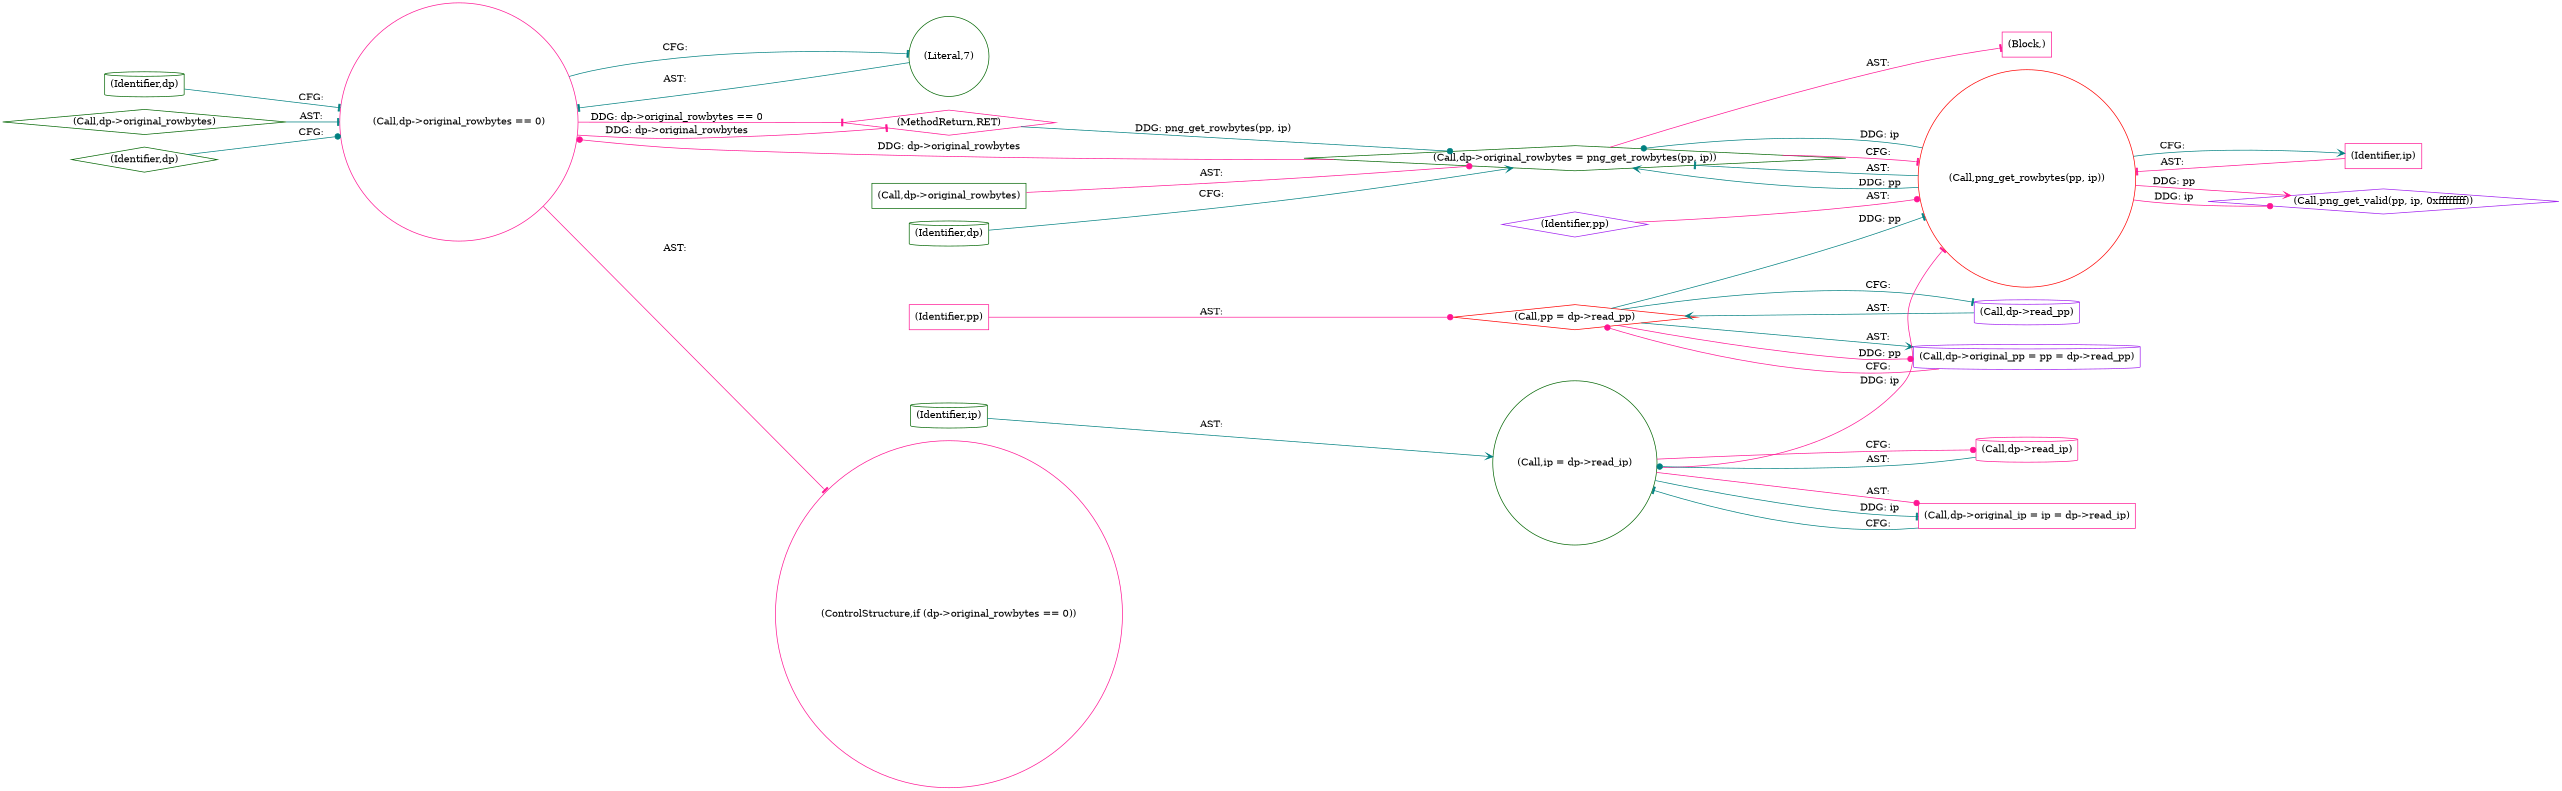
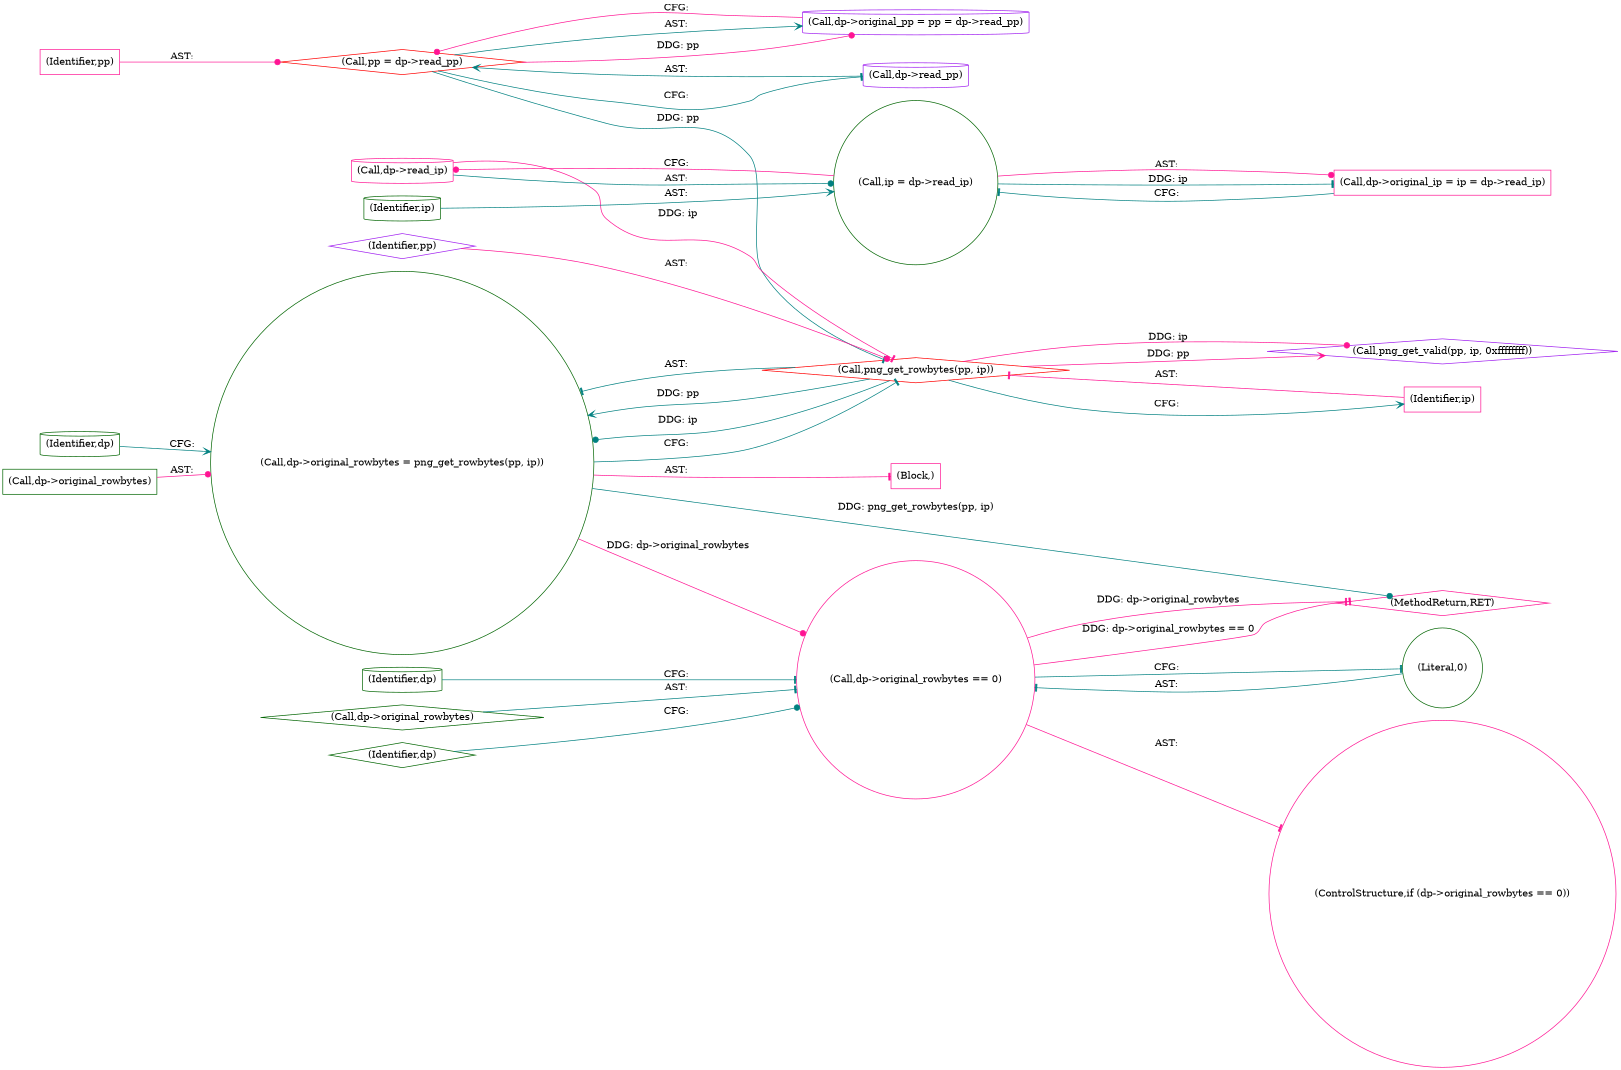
node "(Literal,7)": label "(Literal,7)" -> "(Literal,0)"
edge "(MethodReturn,RET)" -> "(Call,dp->original_rowbytes = png_get_rowbytes(pp, ip))": reversed
edge "(Call,dp->original_rowbytes = png_get_rowbytes(pp, ip))" -> "(Call,png_get_rowbytes(pp, ip))": color deeppink -> teal
node "(Call,dp->original_rowbytes = png_get_rowbytes(pp, ip))": shape diamond -> circle
node "(Call,png_get_rowbytes(pp, ip))": shape circle -> diamond
edge "(Call,ip = dp->read_ip)" -> "(Call,png_get_rowbytes(pp, ip))": now "(Call,dp->read_ip)" -> "(Call,png_get_rowbytes(pp, ip))"
